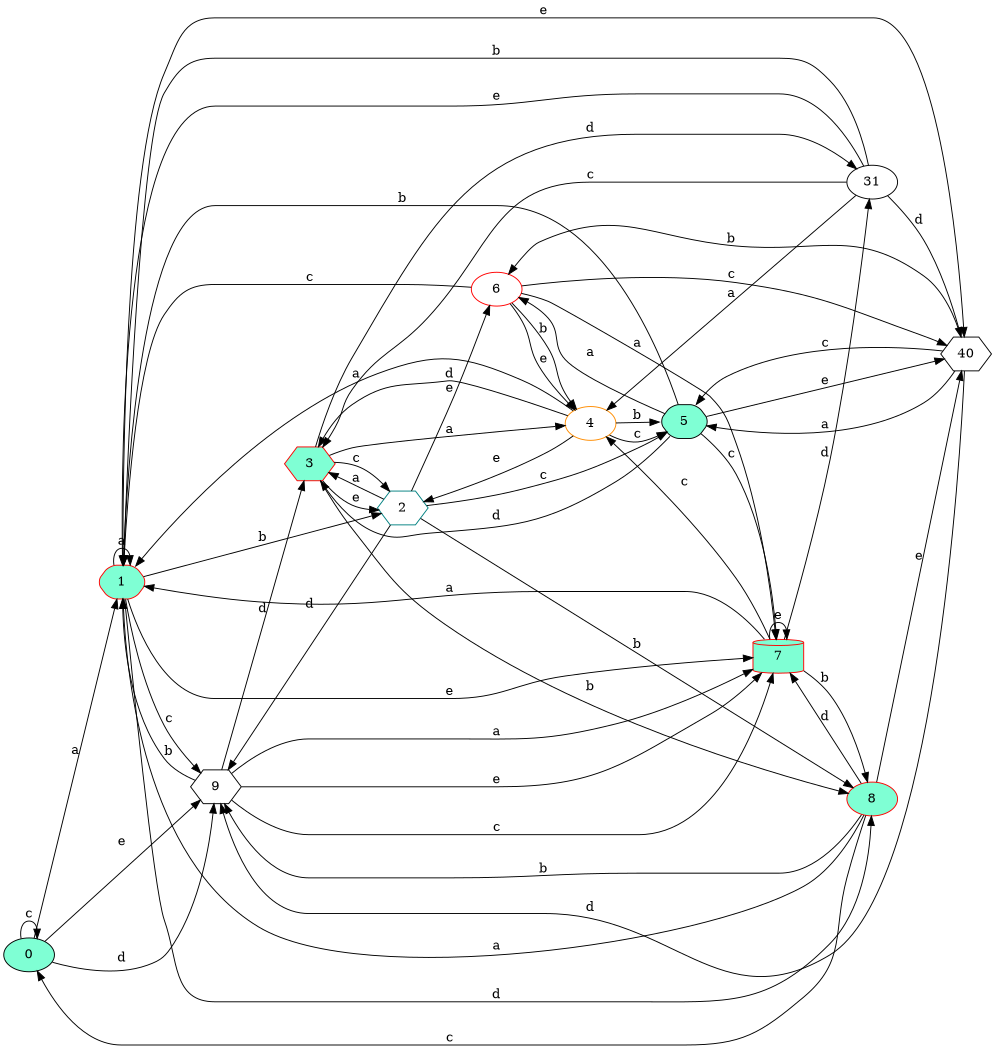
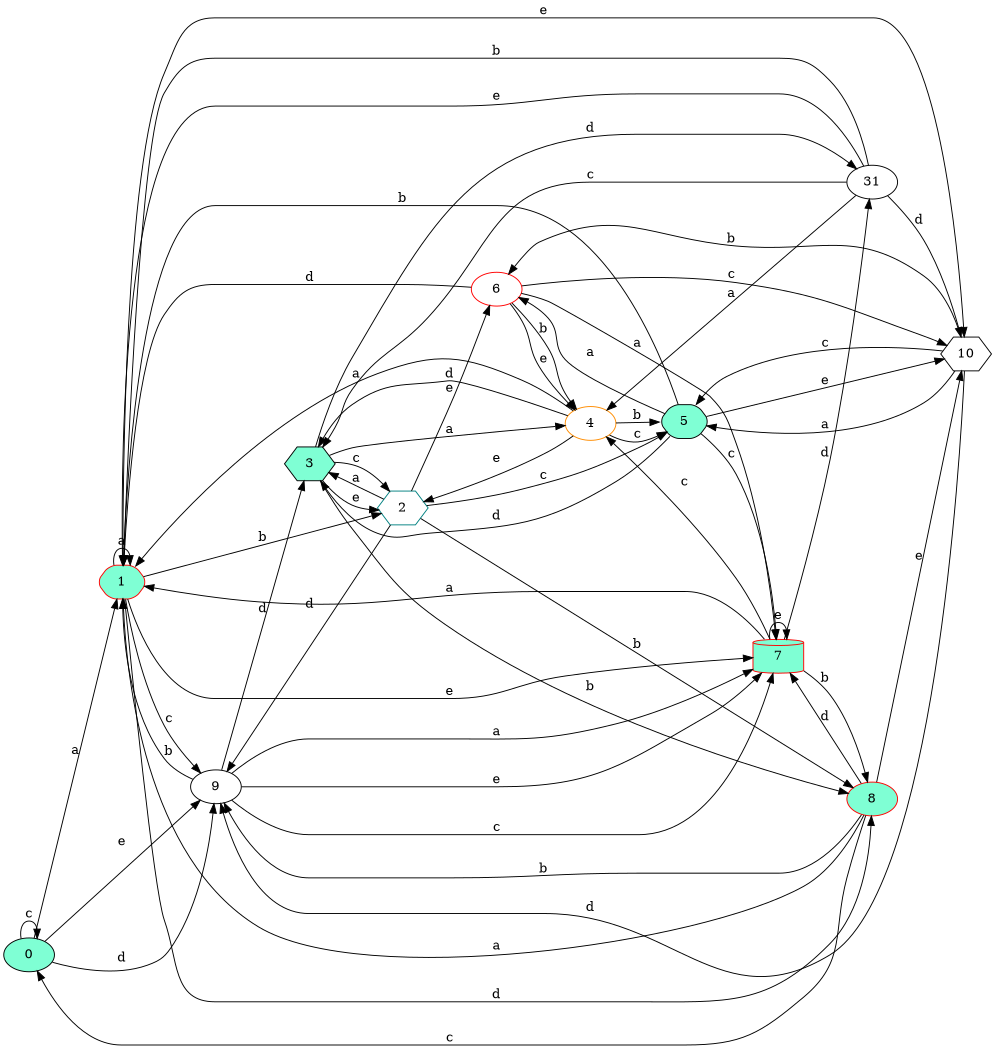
edge "6" -> "1": label "c" -> "d"
node "40": label "40" -> "10"
node "3": color red -> black
node "9": shape hexagon -> ellipse
